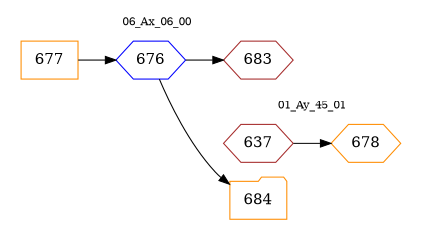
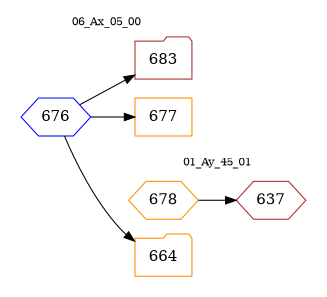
cluster "06_Ax_06_00": label "06_Ax_06_00" -> "06_Ax_05_00"
edge "677" -> "676": reversed
node "683": shape hexagon -> folder
edge "637" -> "678": reversed
node "684": label "684" -> "664"
